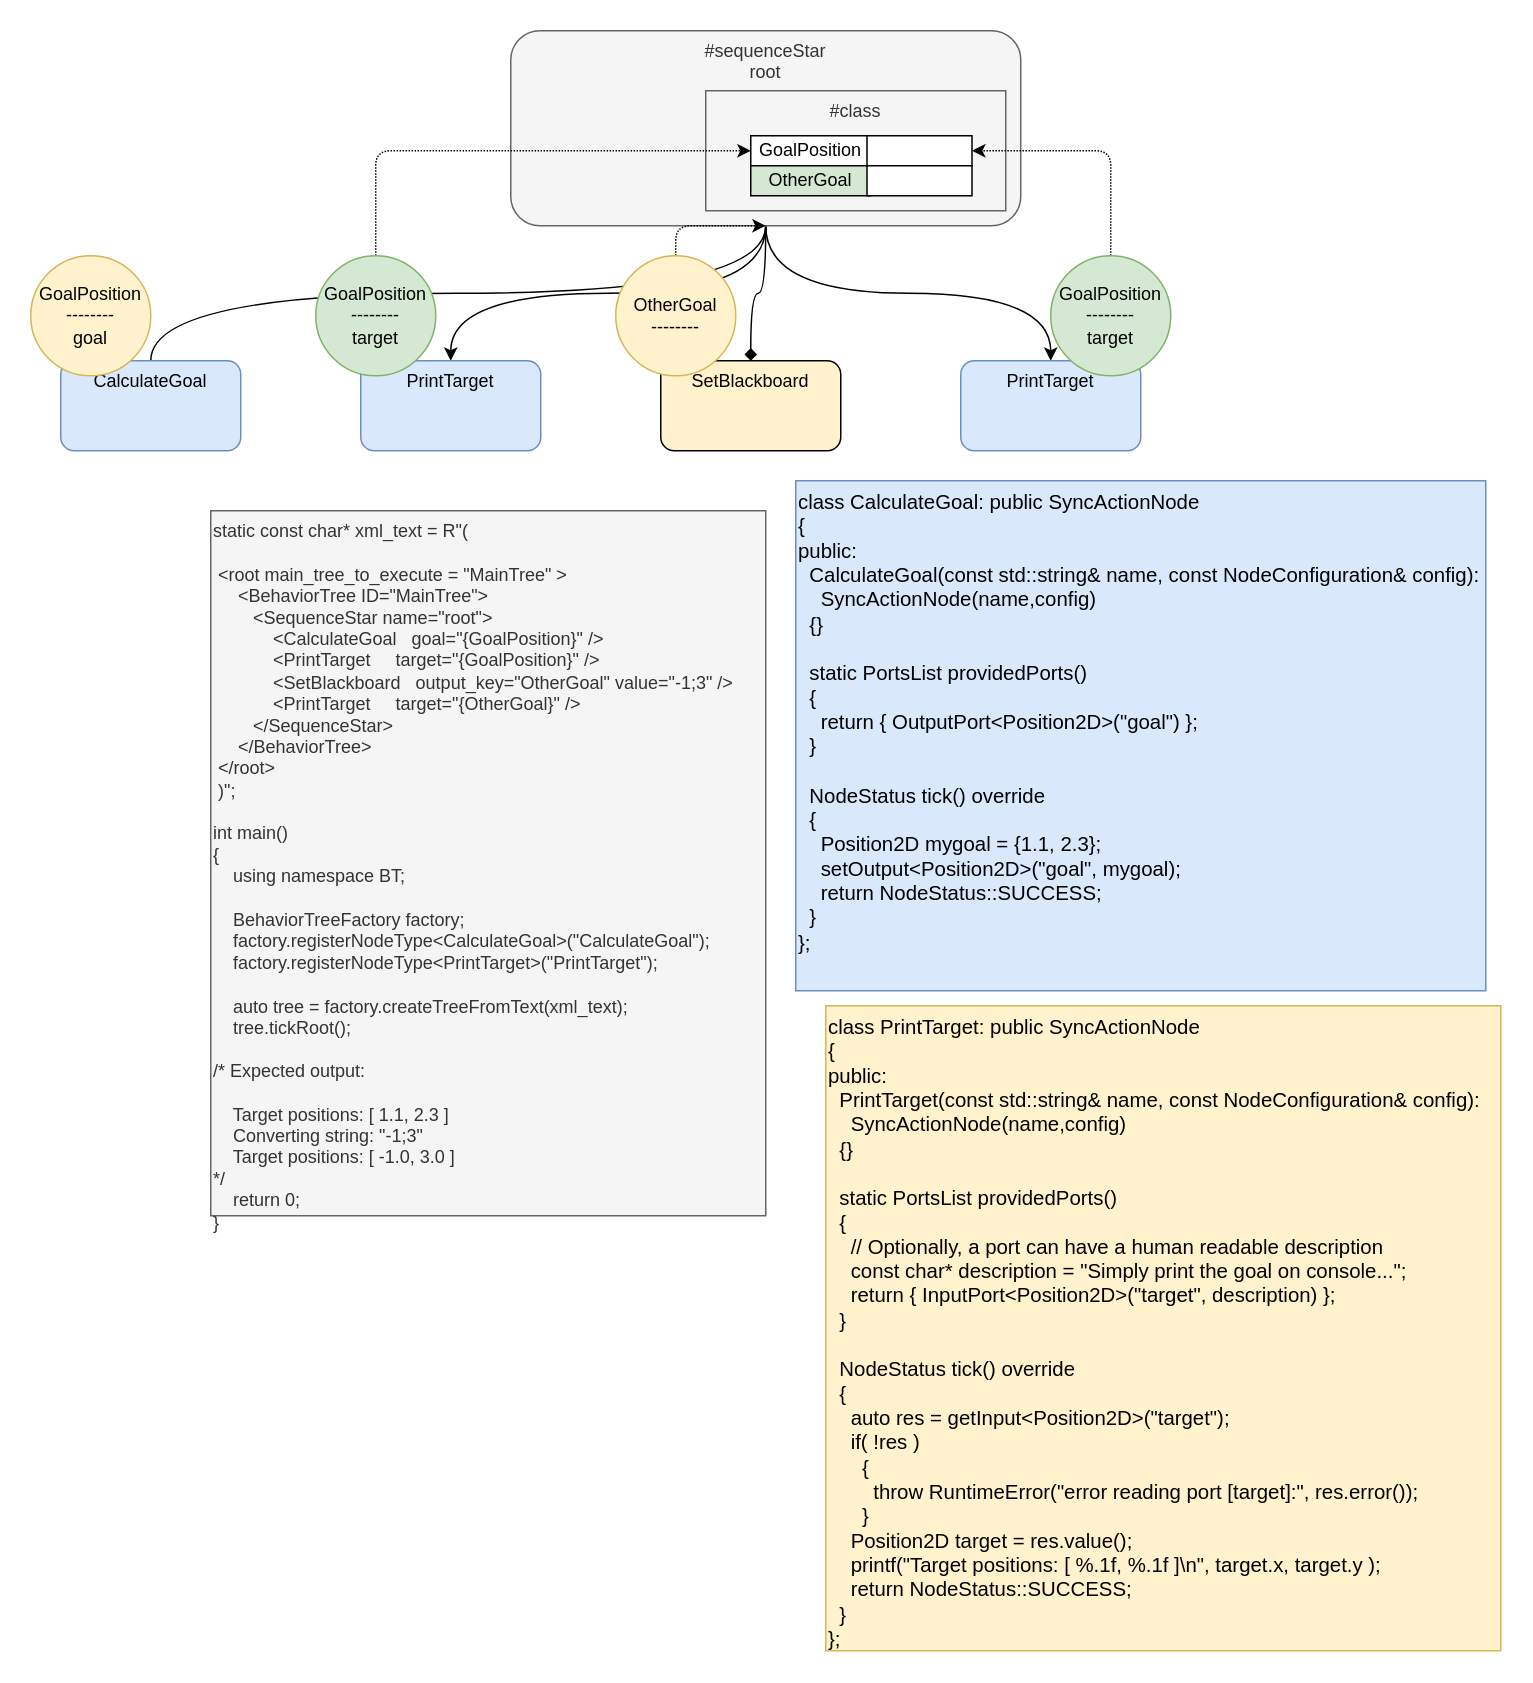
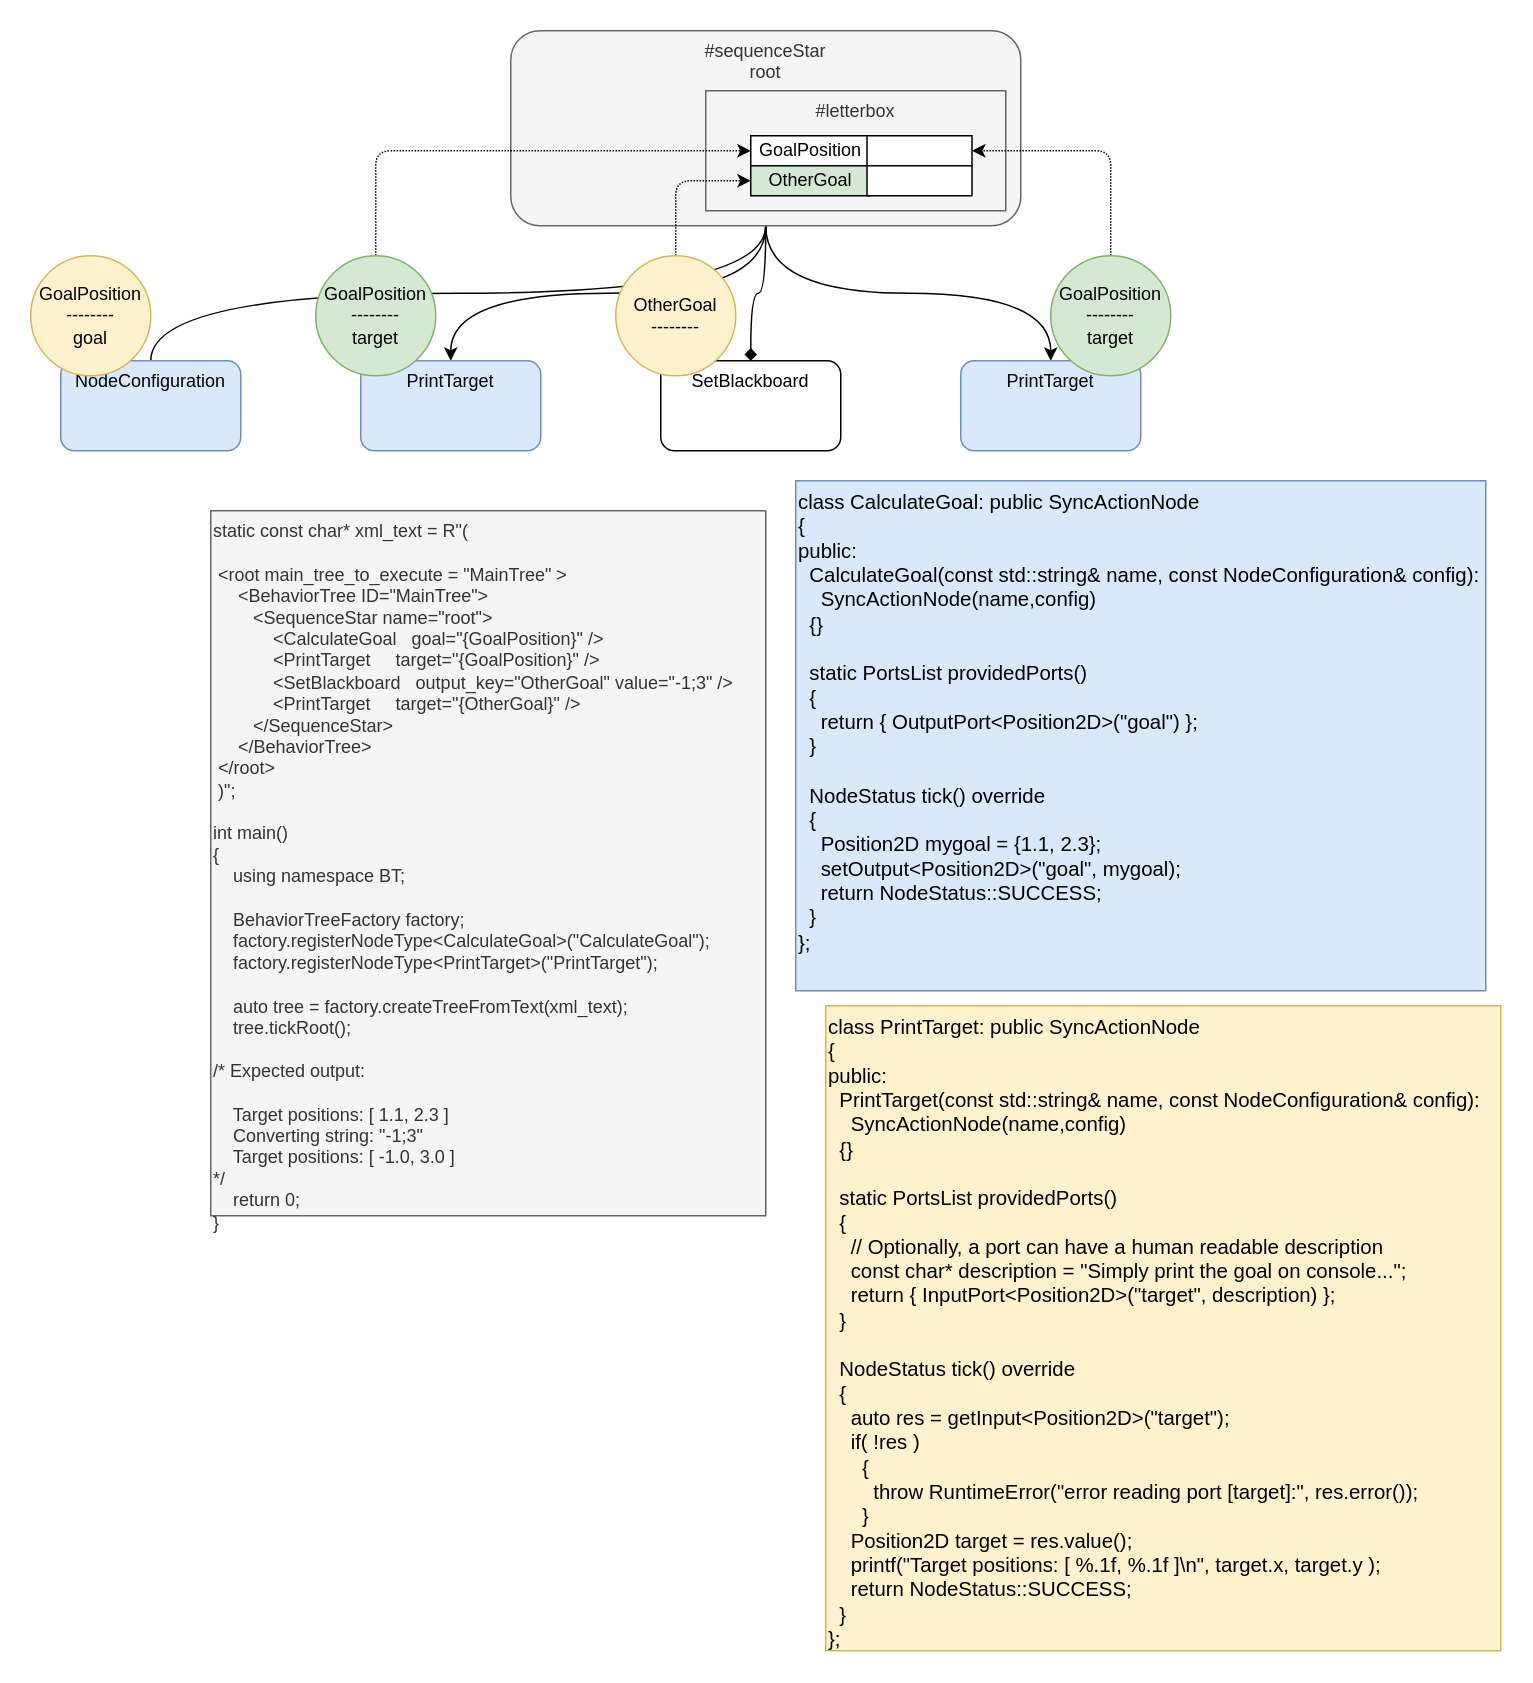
node "#class": label "#class" -> "#letterbox"
edge "OtherGoal --------" -> "#sequenceStar root": now "OtherGoal --------" -> "OtherGoal"
node "CalculateGoal": label "CalculateGoal" -> "NodeConfiguration"
node "SetBlackboard": fillcolor #fff2cc -> #ffffff
